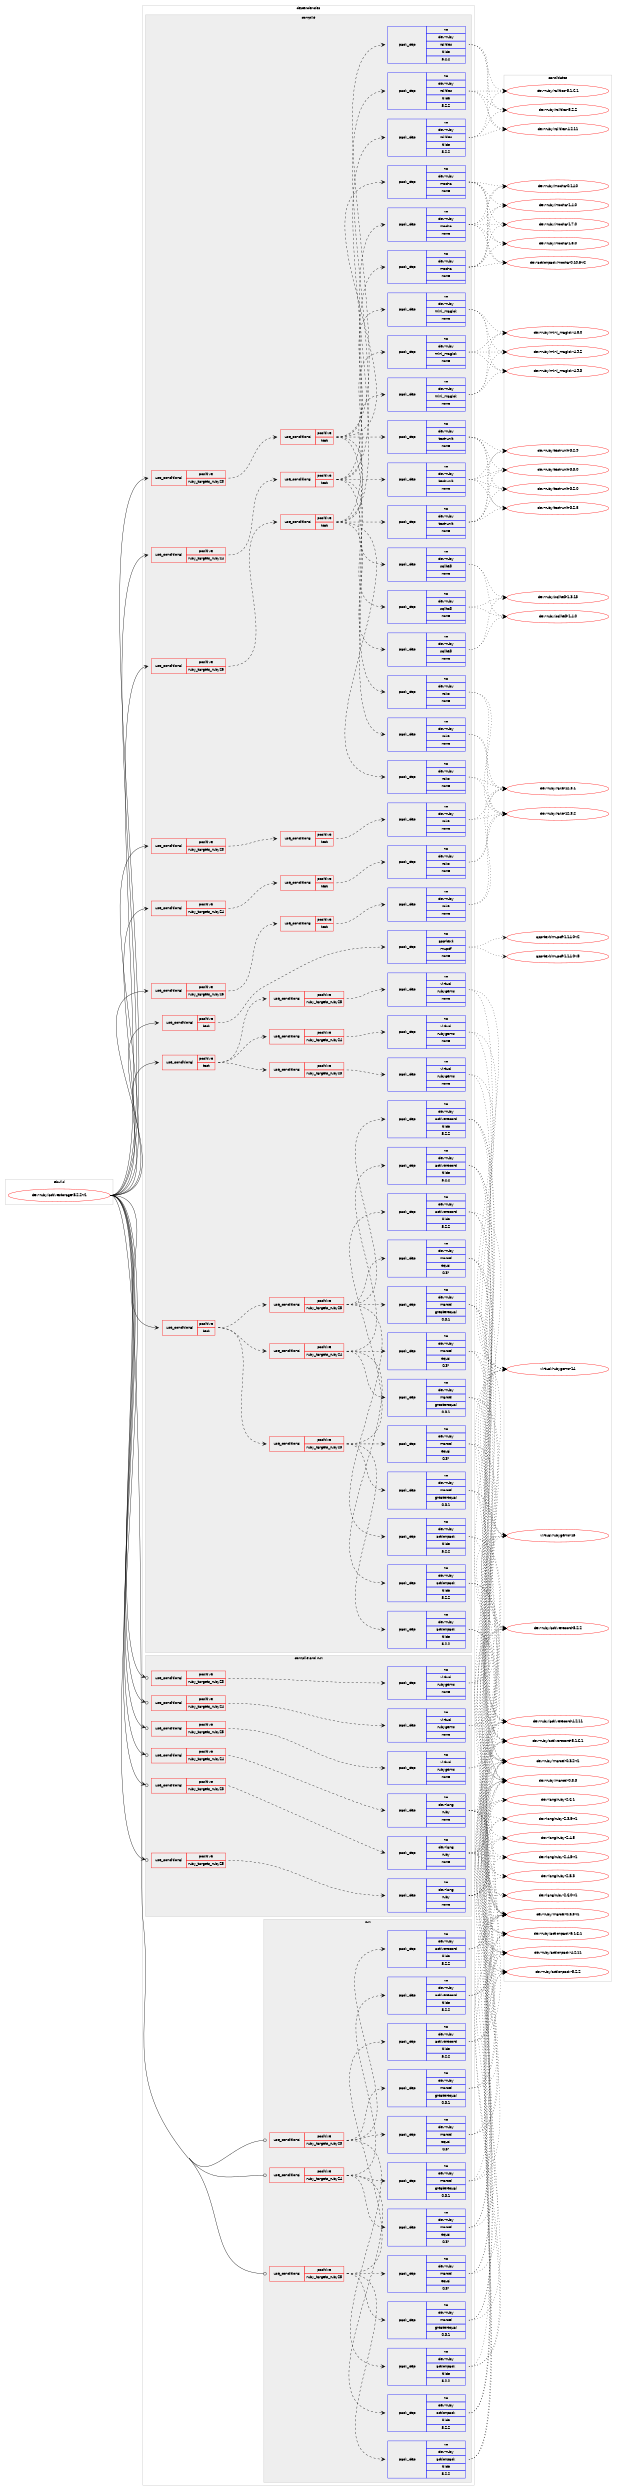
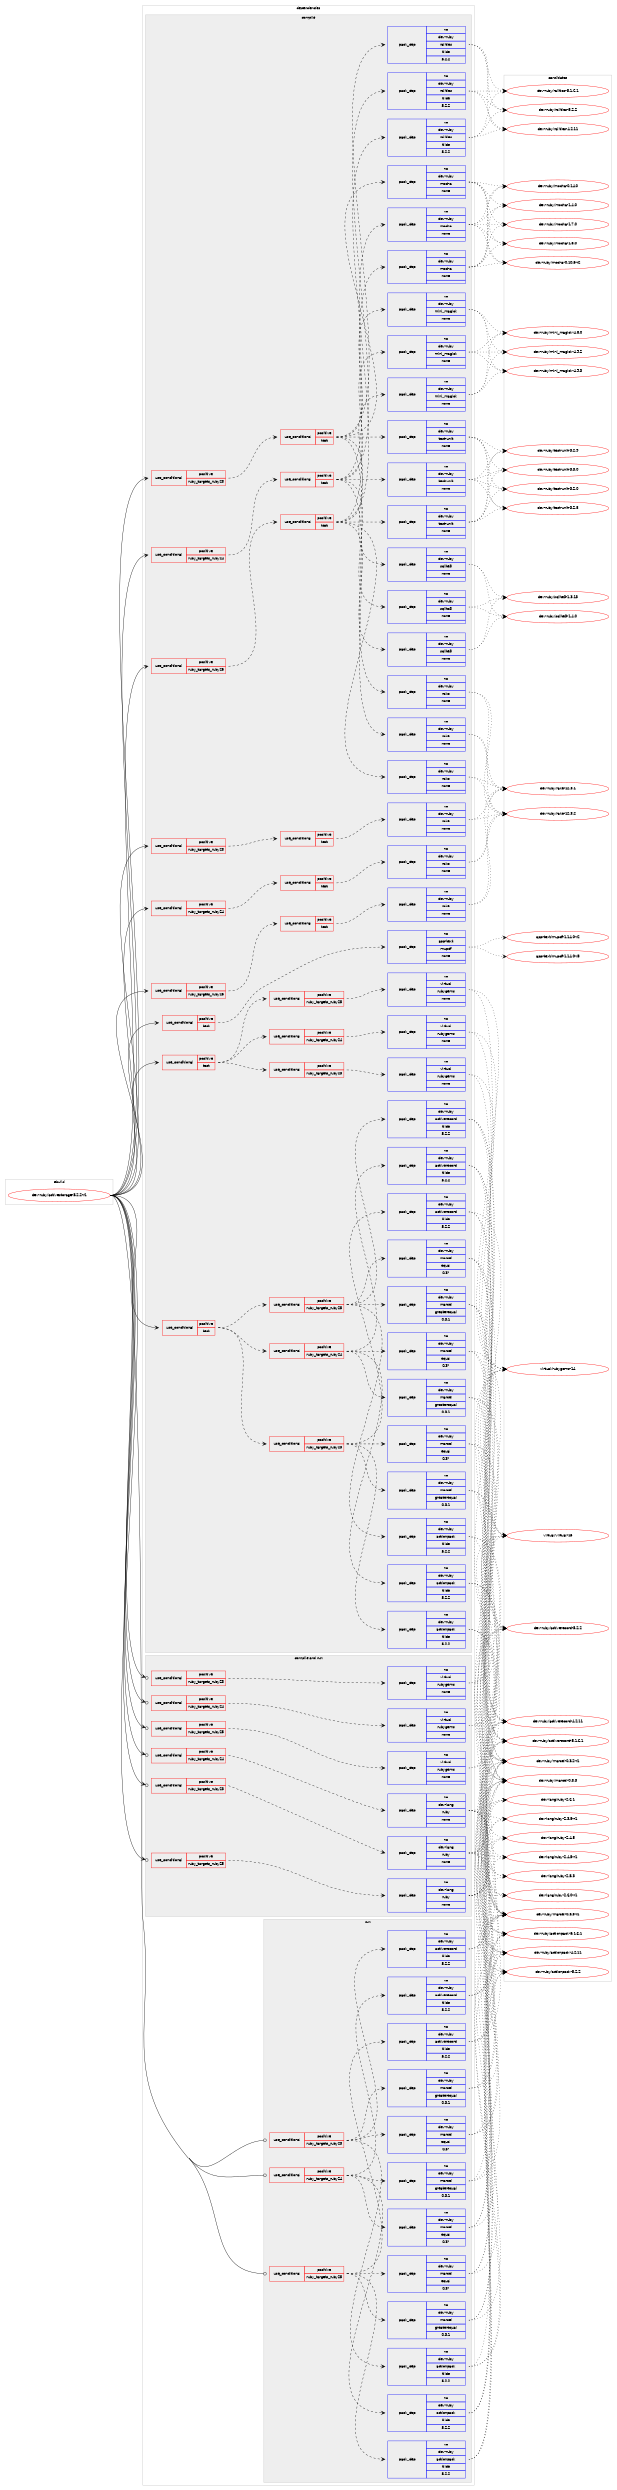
node "dev-actionpack/mocha-0.10.5-r2": label "dev-actionpack/mocha-0.10.5-r2" -> "dev-ruby/mocha-0.10.5-r2"
node "virtual/rubygems-15": label "virtual/rubygems-15" -> "virtual/virtual-15"
